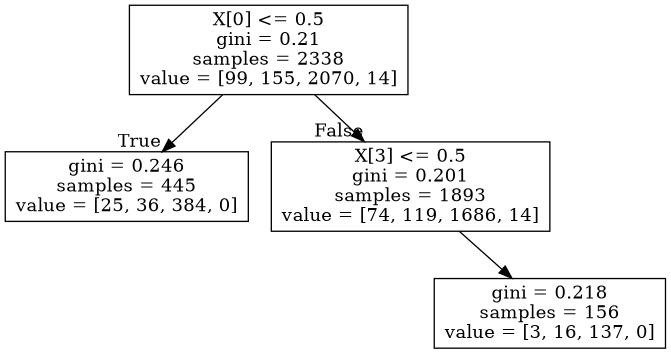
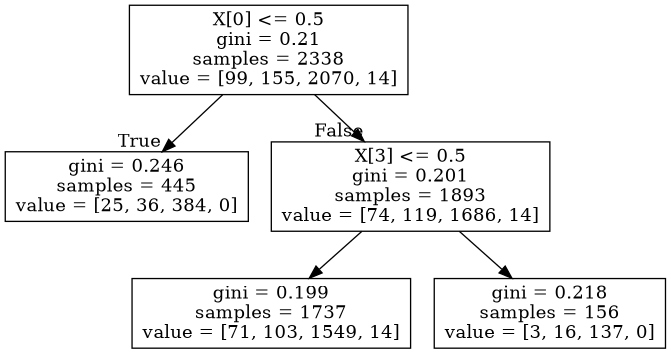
node "gini = 0.199 samples = 1737 value = [71, 103, 1549, 14]": added
